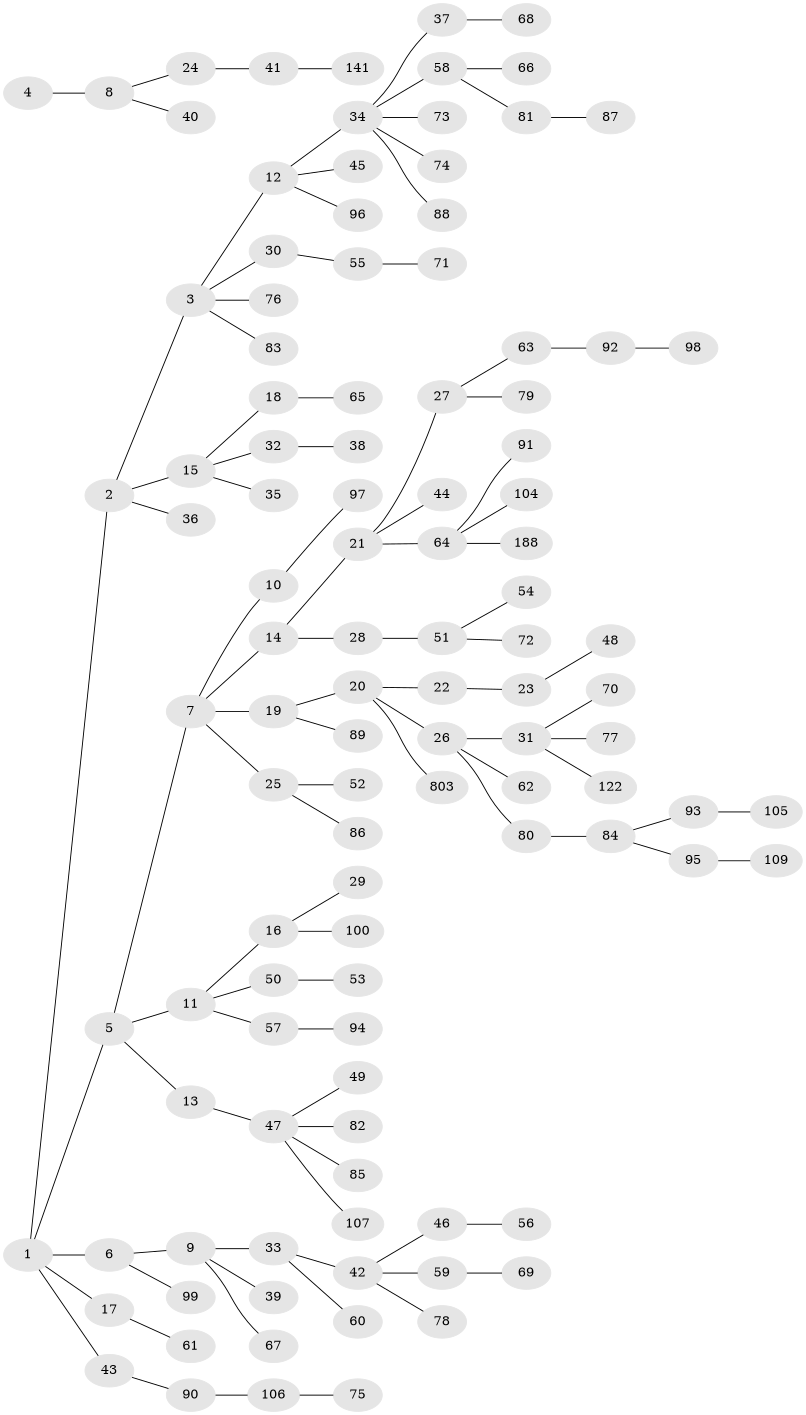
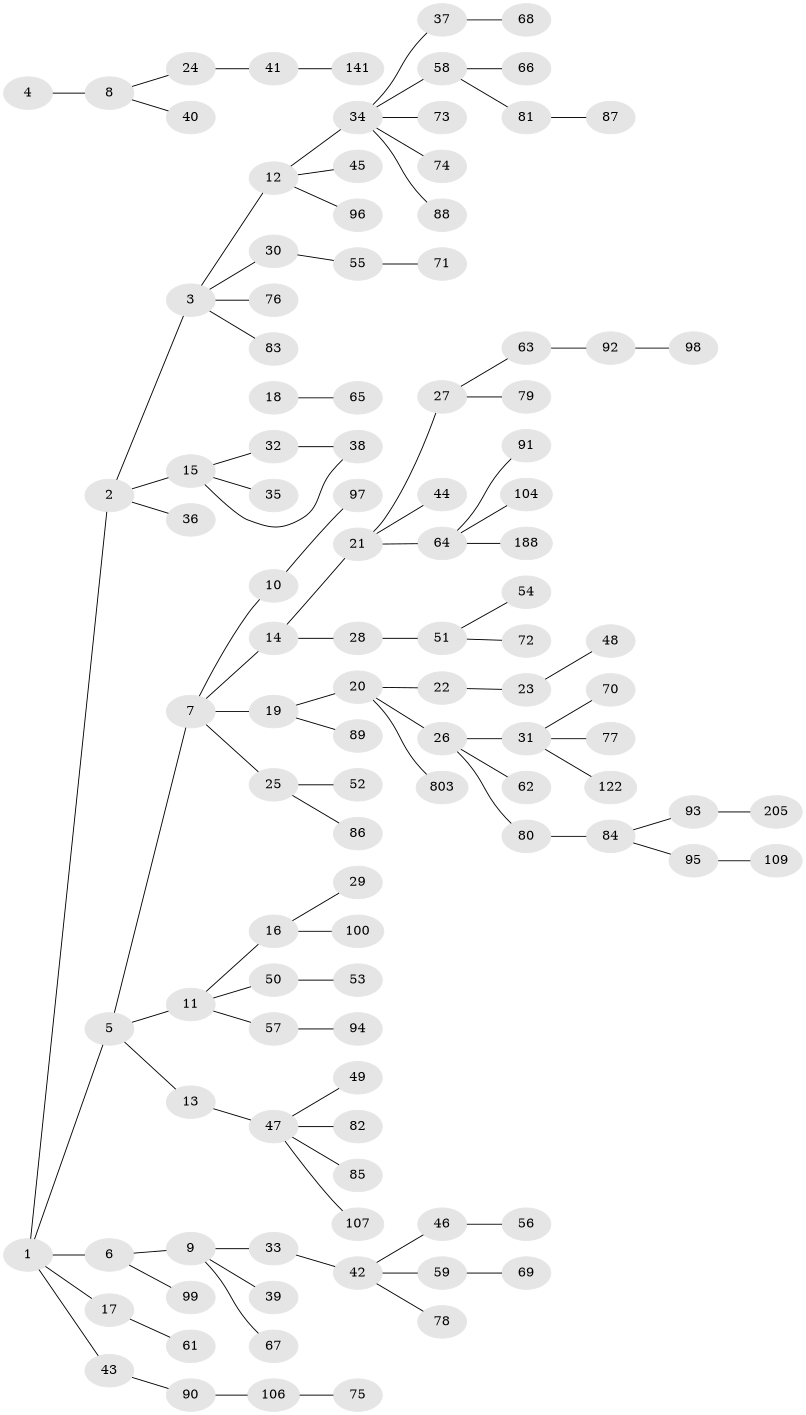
edge "18" -- "15": now "38" -- "15"
node "105": label "105" -> "205"
node "60": removed
